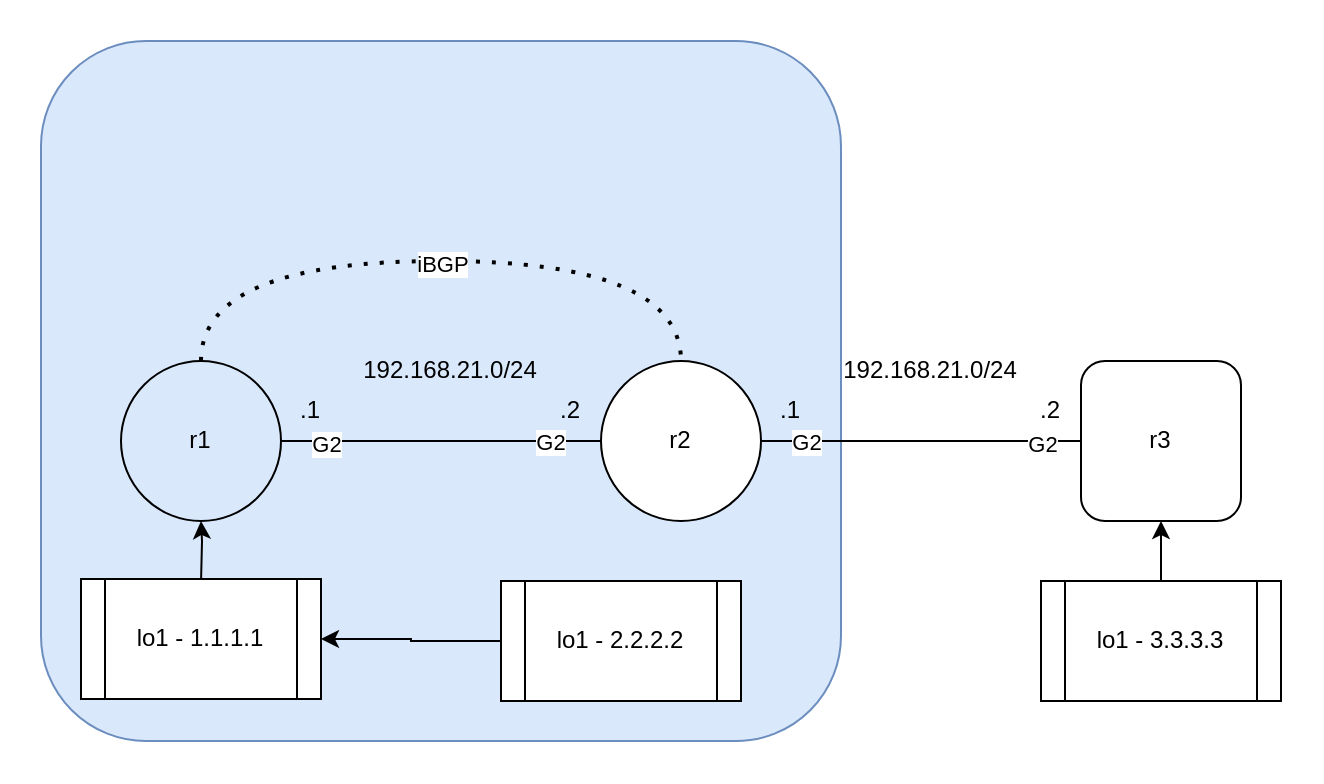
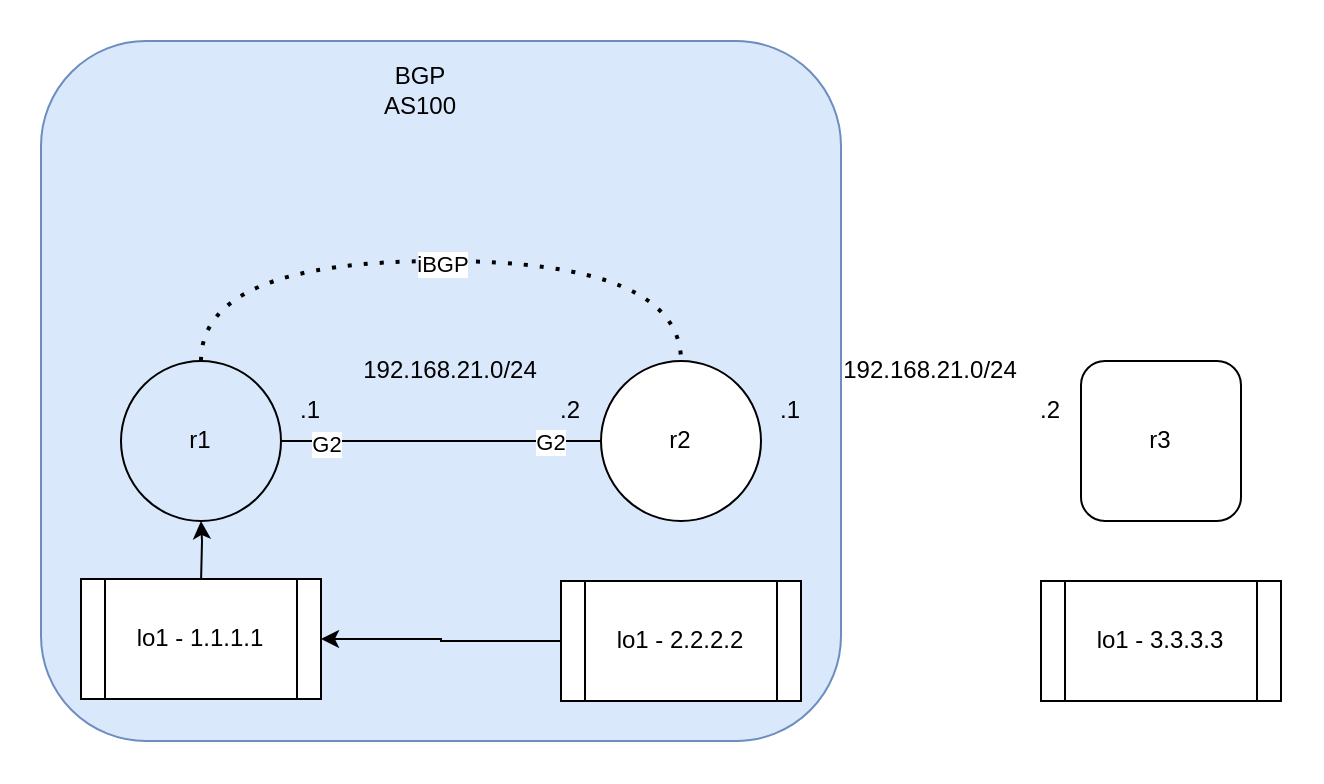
node "BGP AS100": added
edge "r2" -- "r3": removed, labels "G2", "G2"
edge "lo1 - 3.3.3.3" -> "r3": removed
node "lo1 - 2.2.2.2": moved (621, 641) -> (681, 641)
